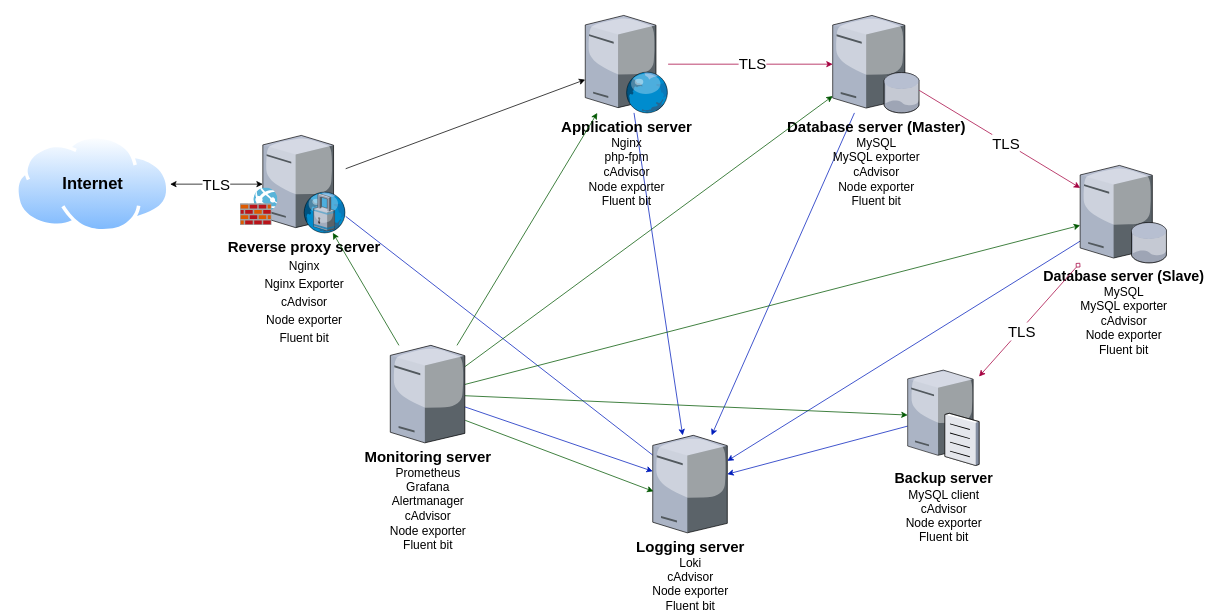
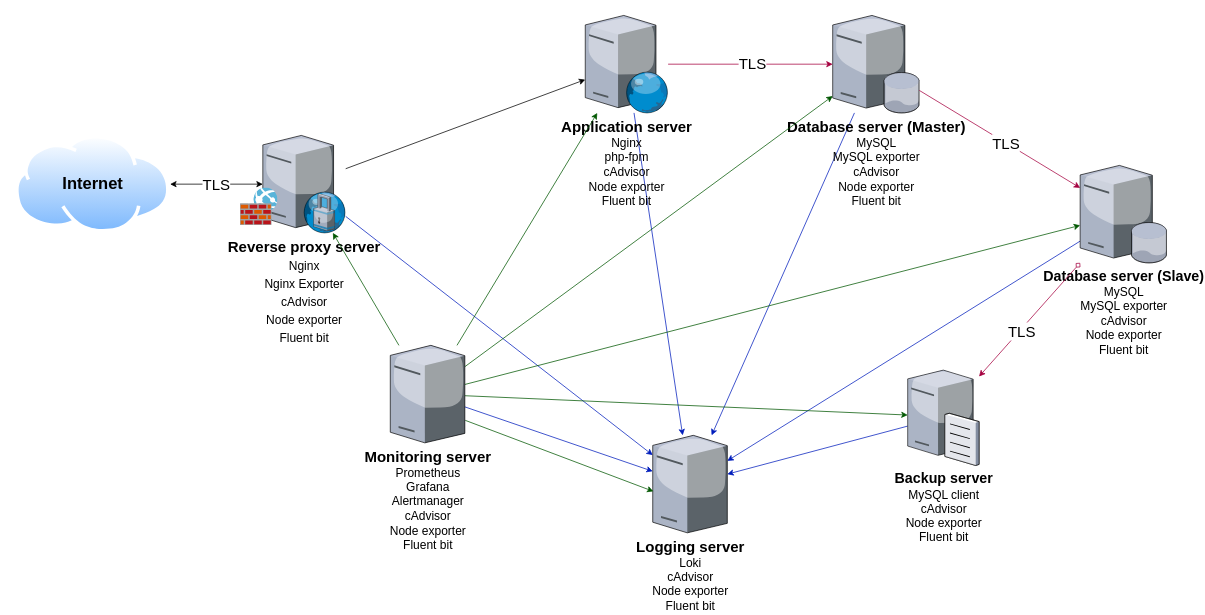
edge "Reverse proxy server Nginx Nginx Exporter cAdvisor Node exporter Fluent bit" -- "Logging server Loki cAdvisorNode exporterFluent bit": arrowhead none -> classic
